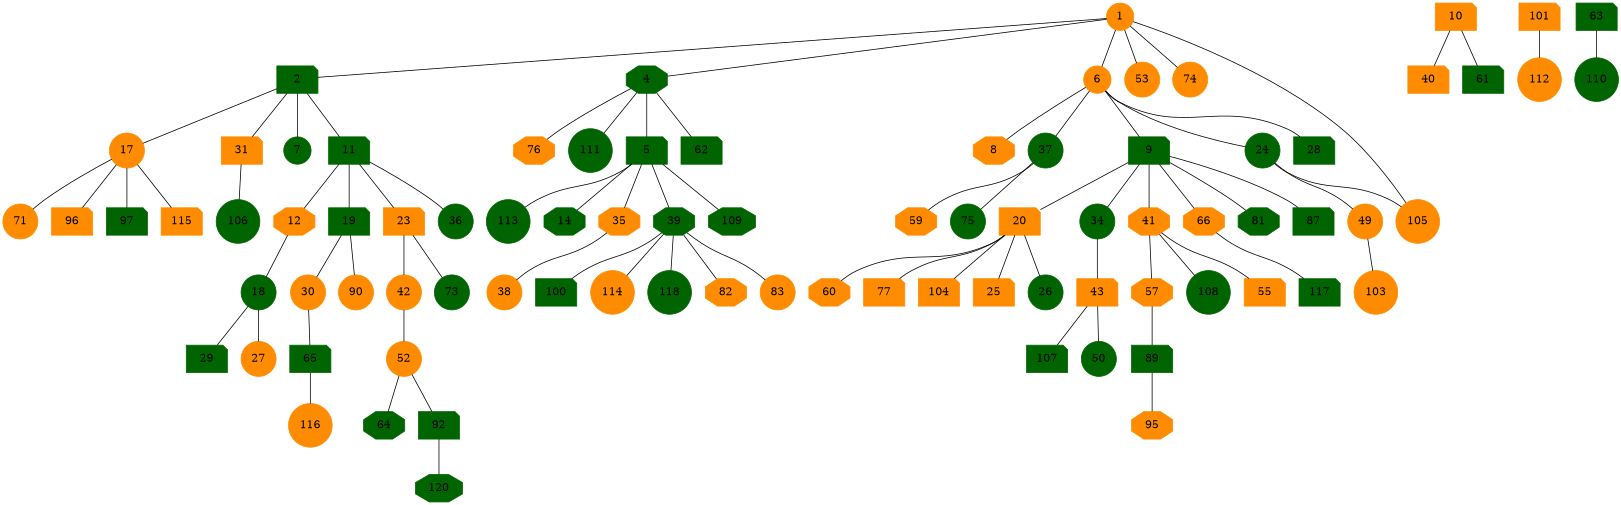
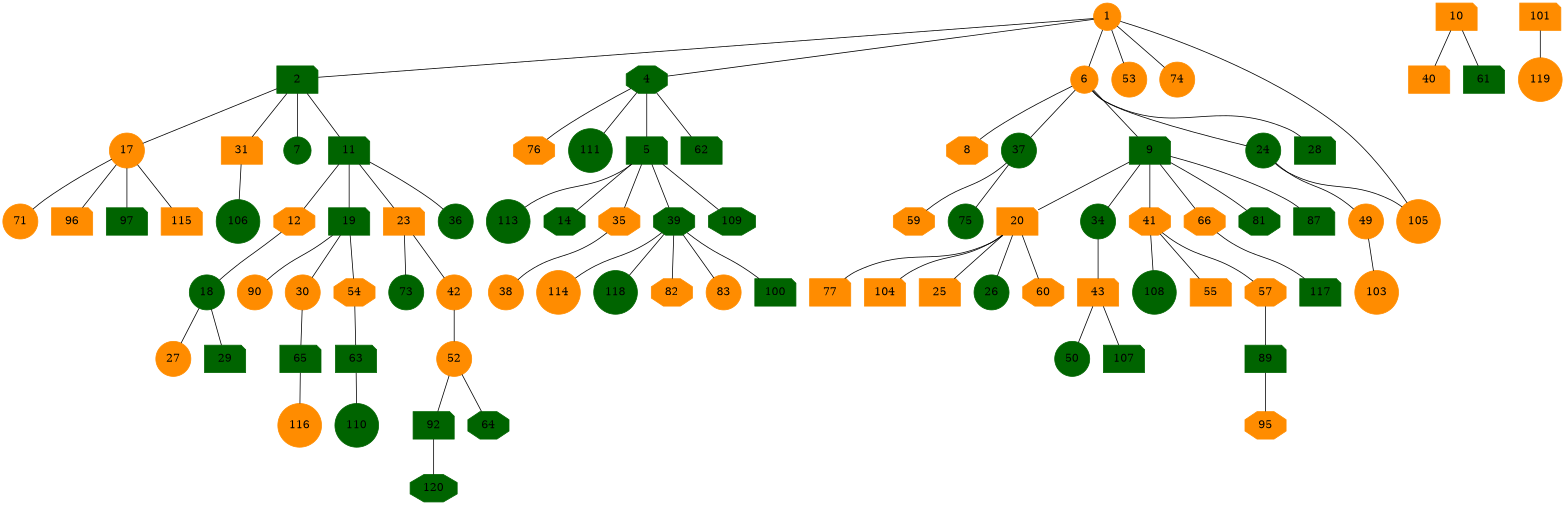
node "112": label "112" -> "119"
node "54": added
